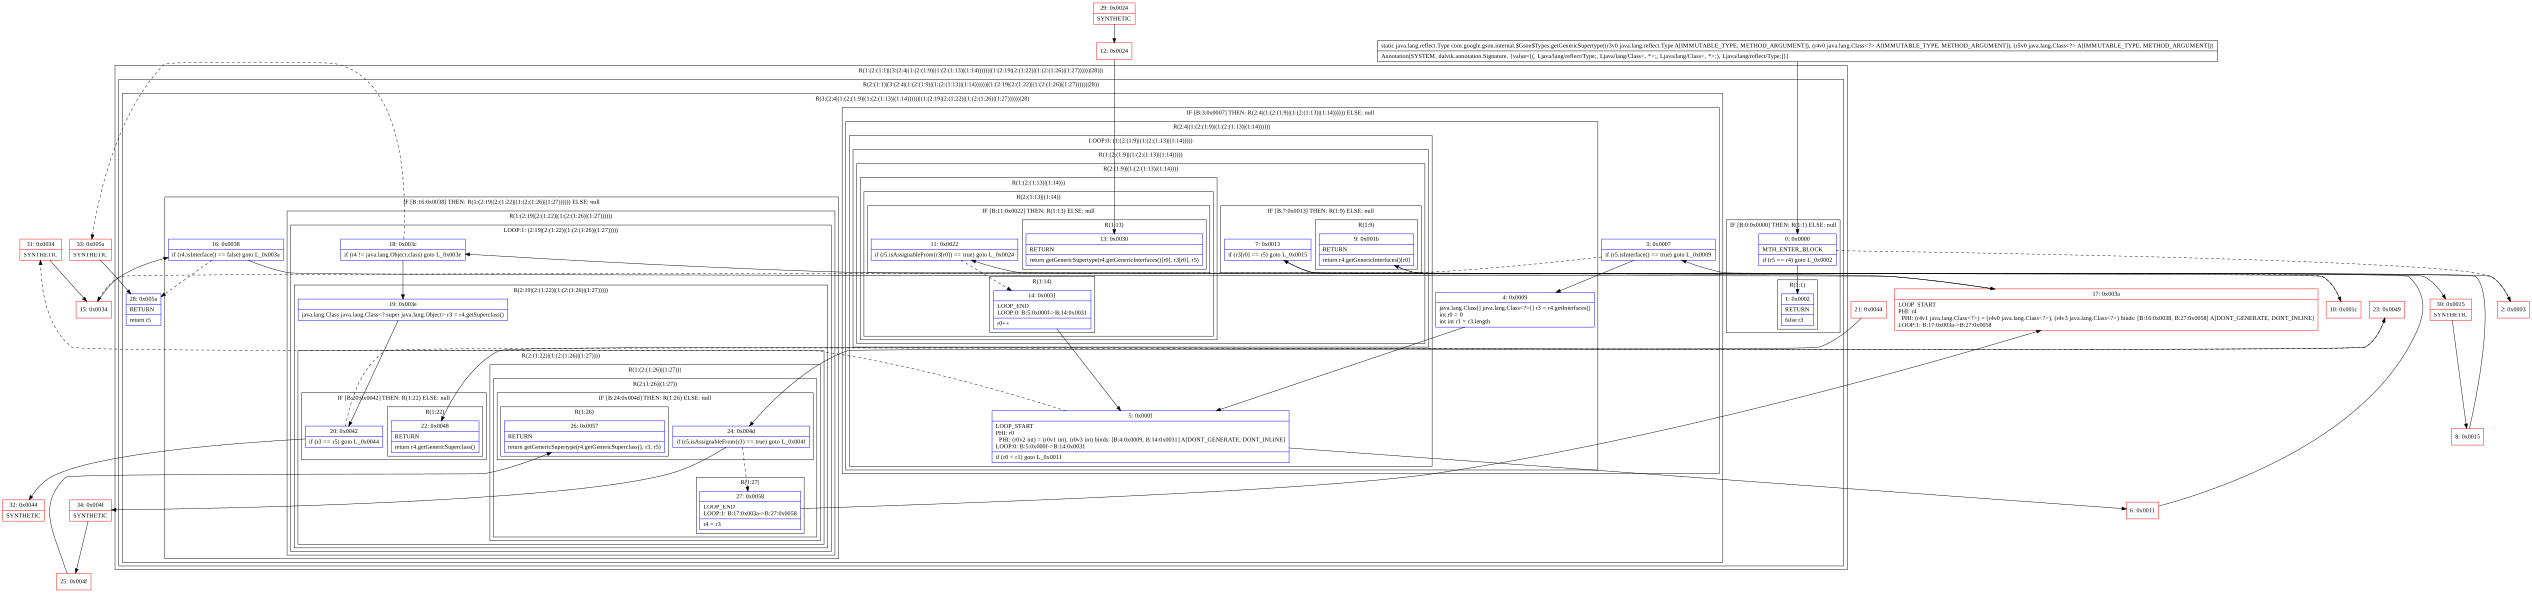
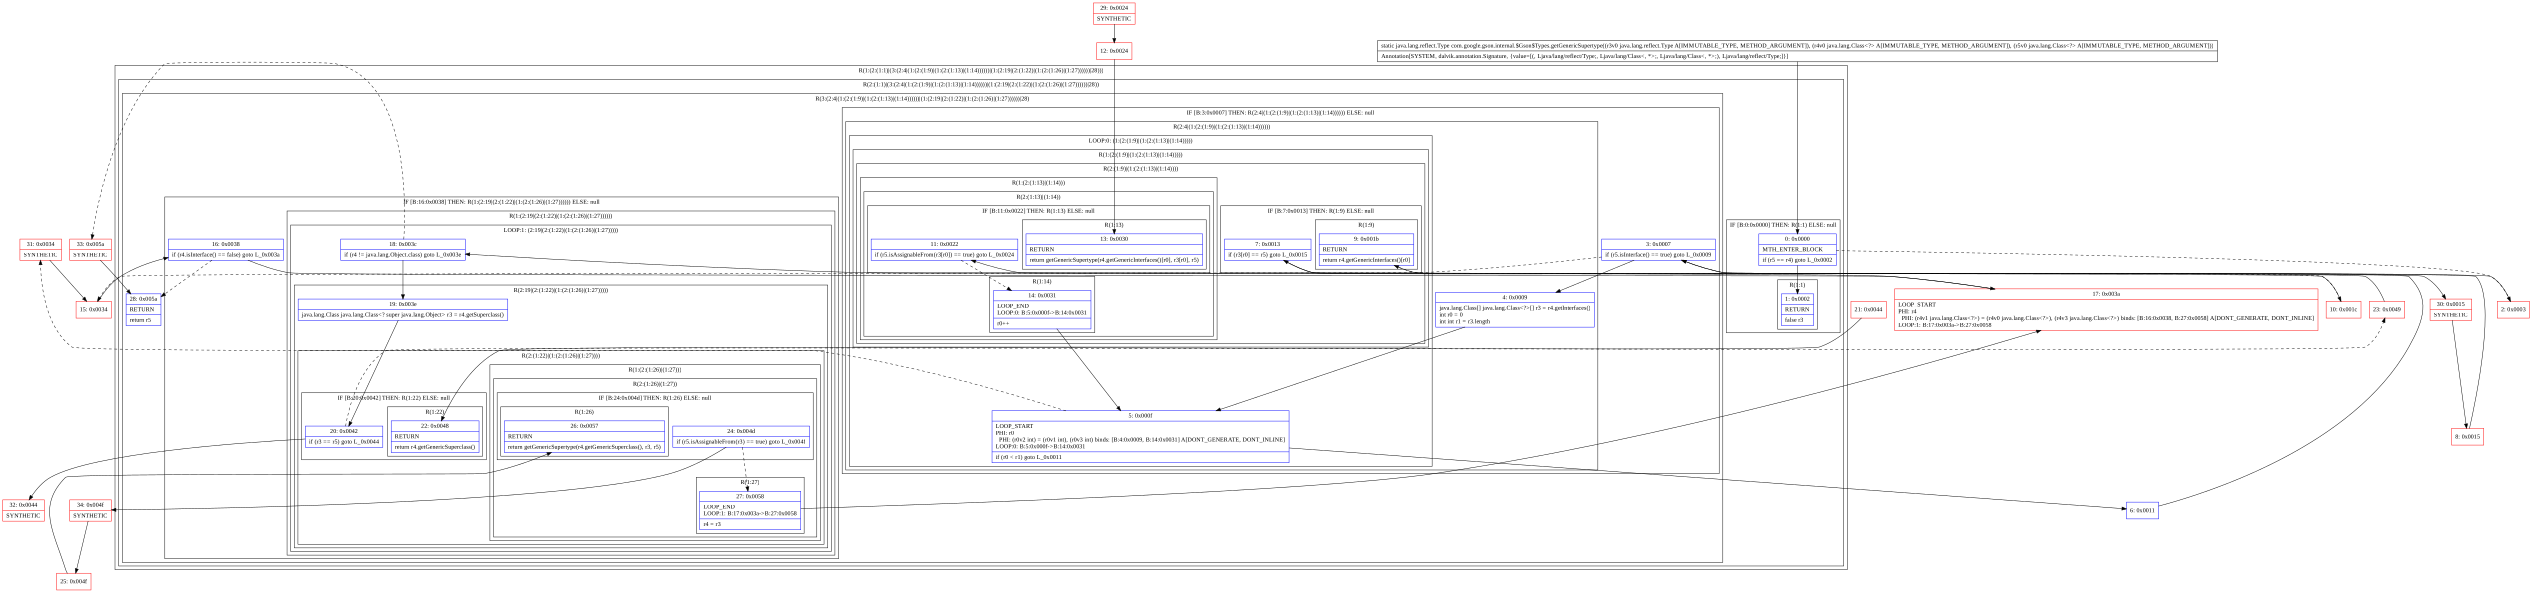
edge "23: 0x0049" -> "24: 0x004d": now "23: 0x0049" -> "3: 0x0007"
node "6: 0x0011": color red -> blue
